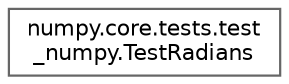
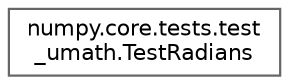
node "numpy.core.tests.test _numpy.TestRadians": label "numpy.core.tests.test _numpy.TestRadians" -> "numpy.core.tests.test _umath.TestRadians"
